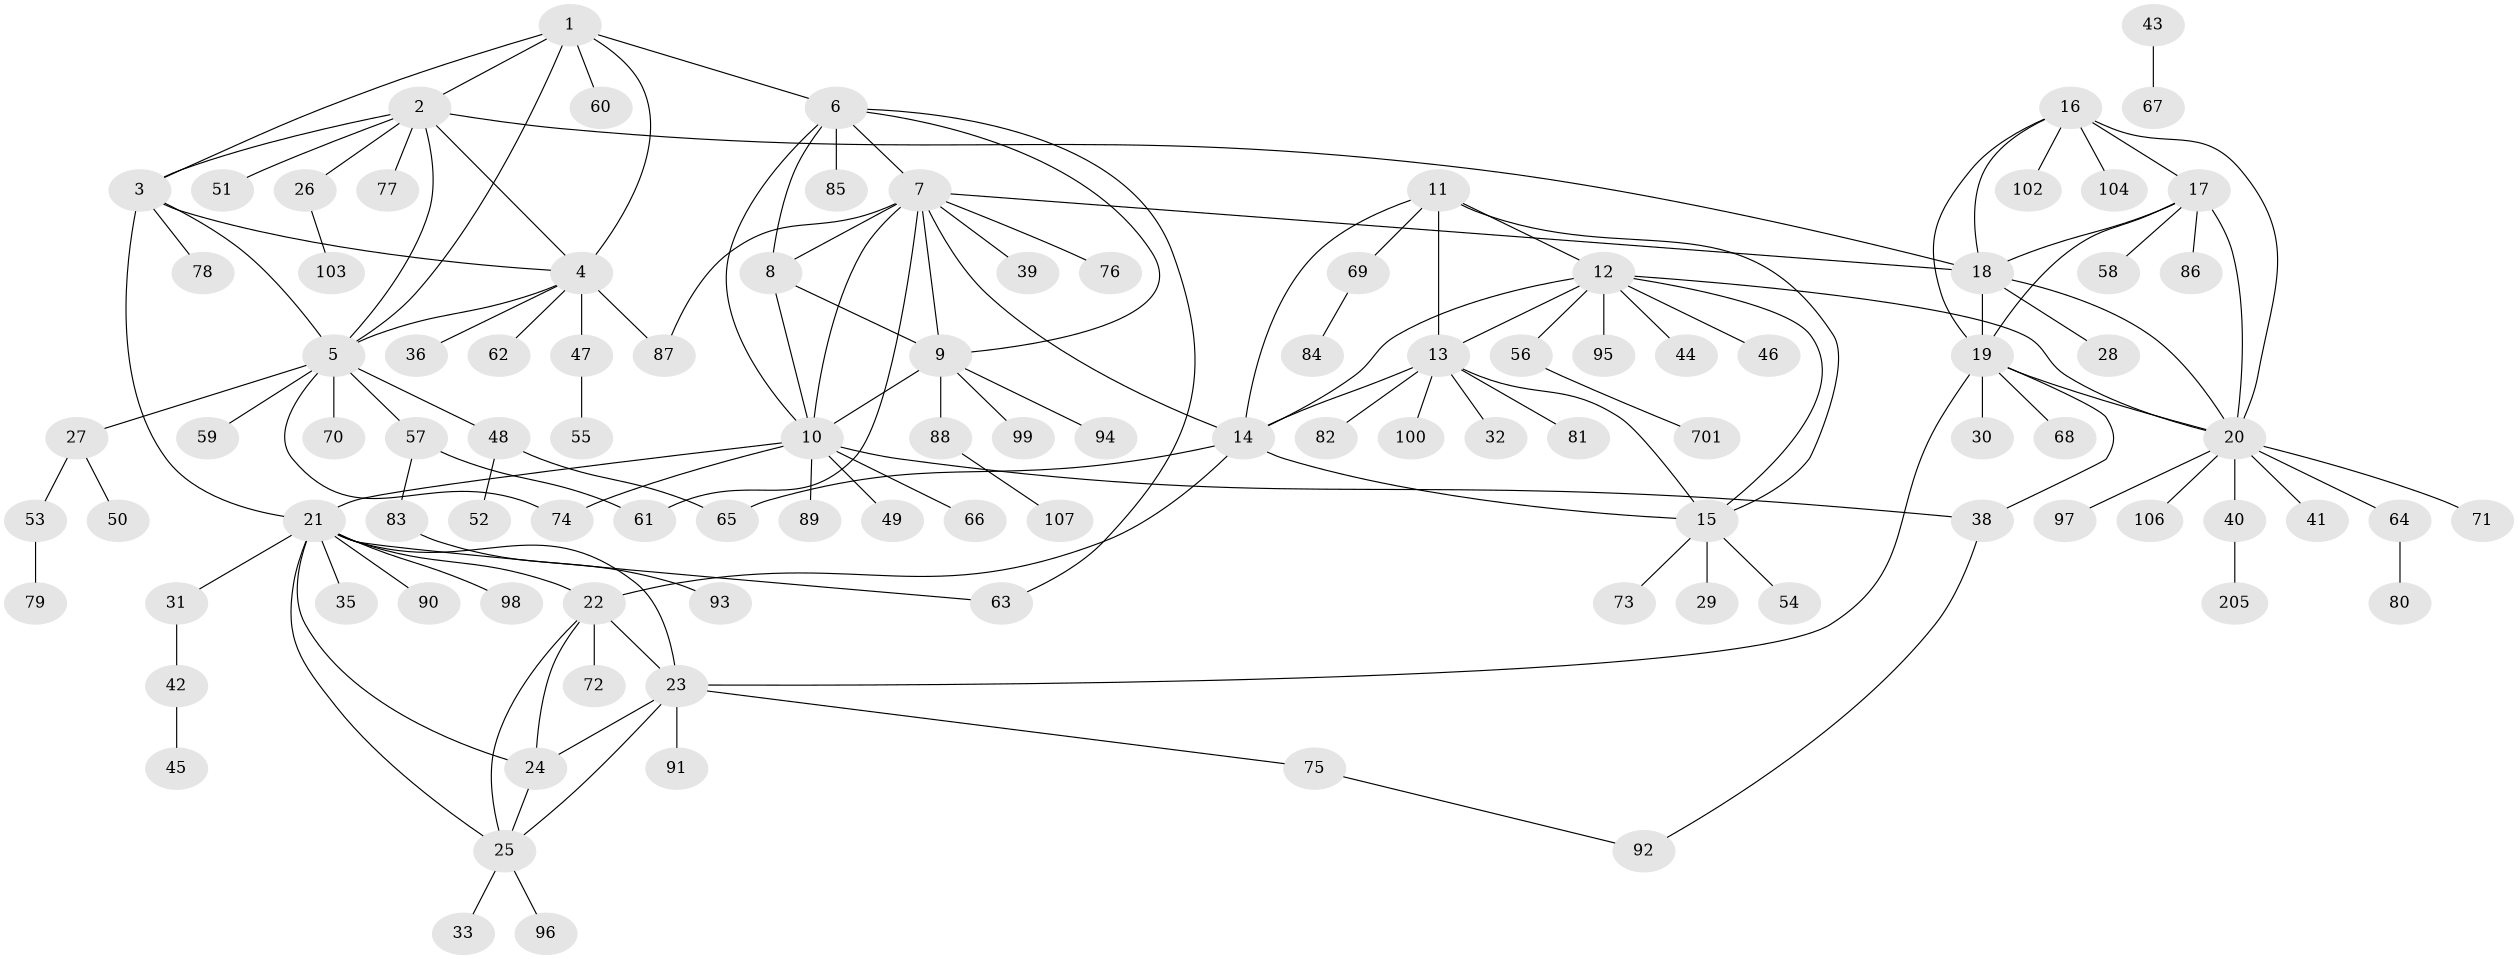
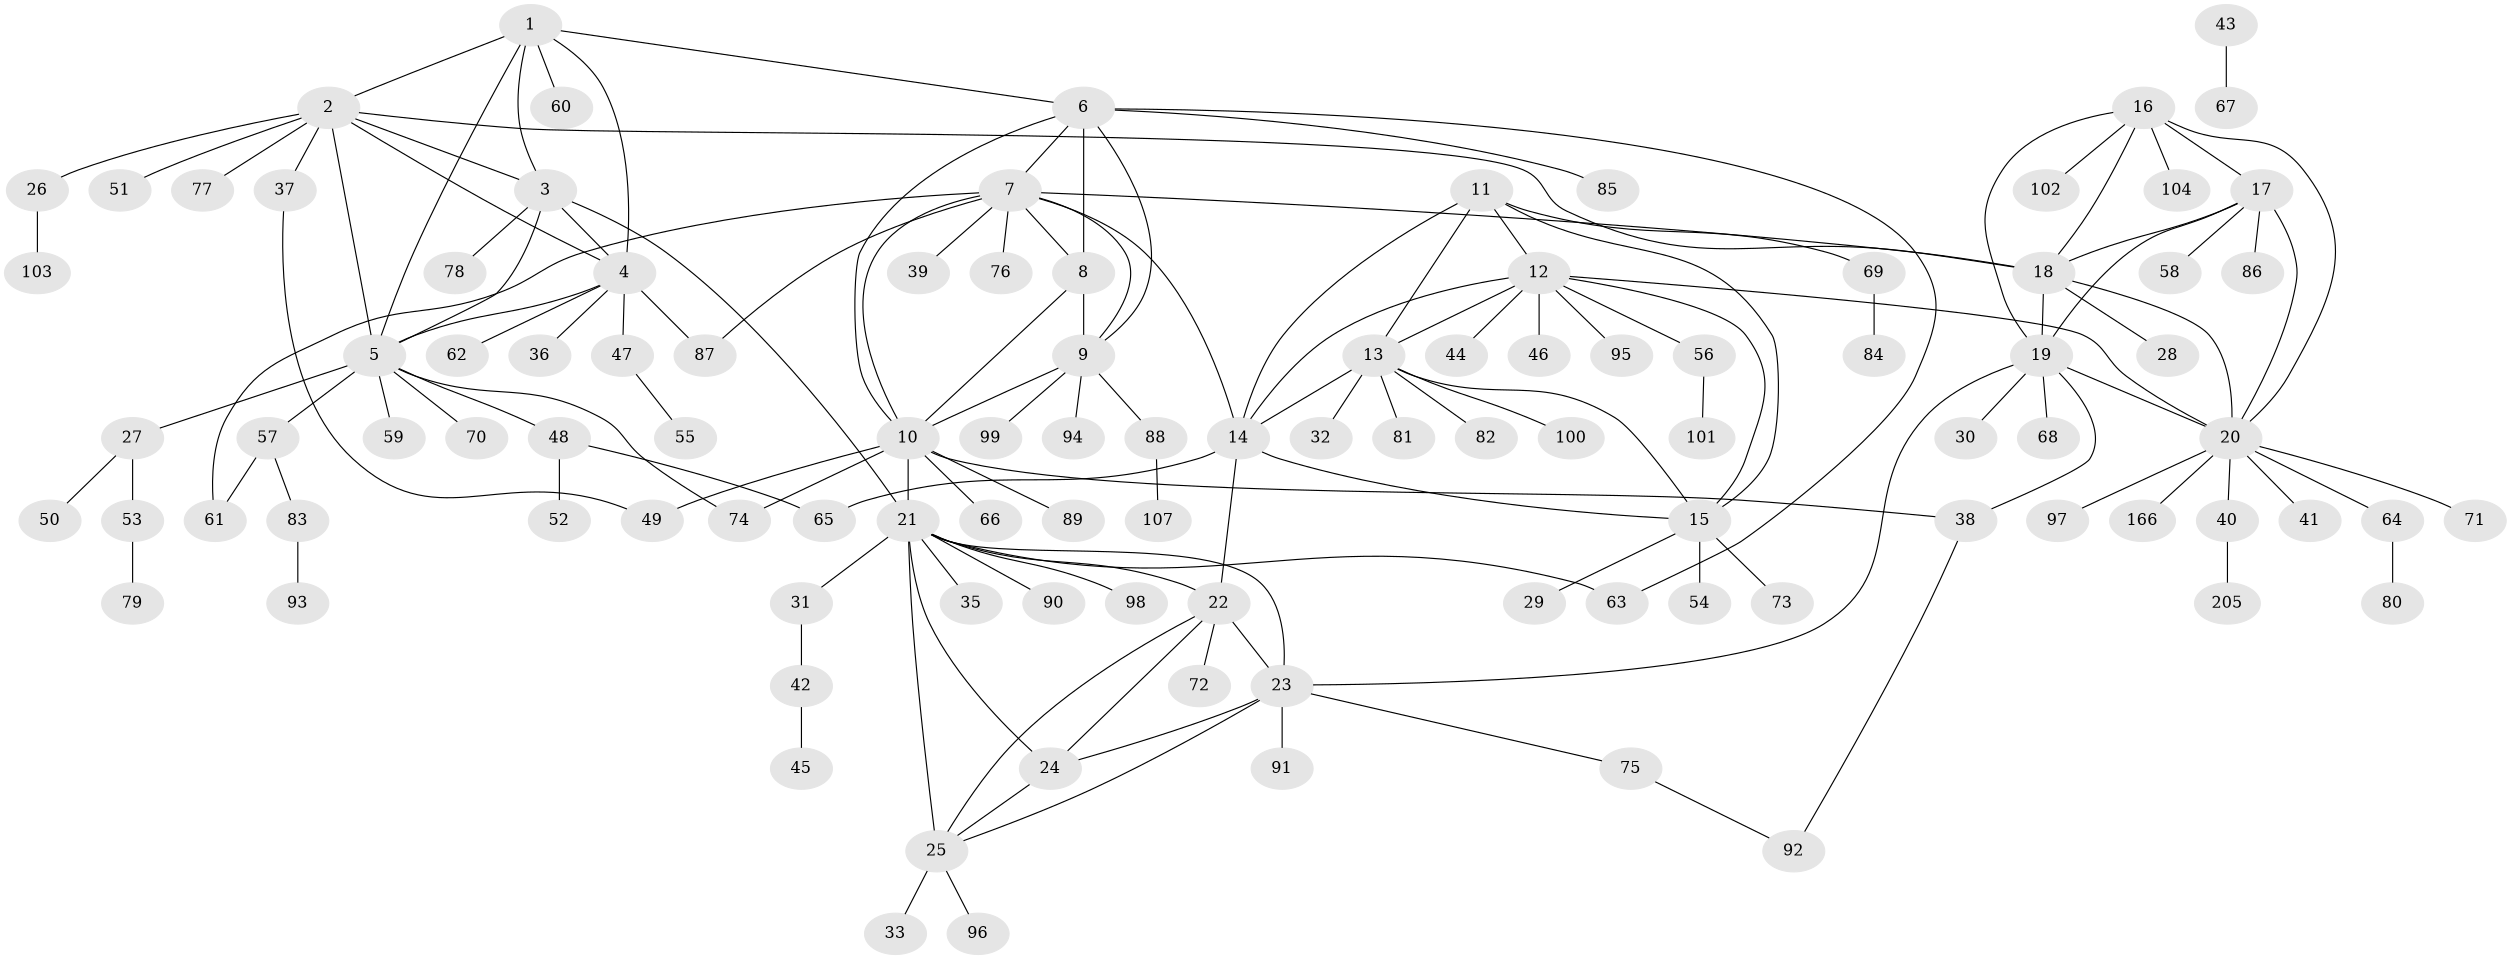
node "37": added
node "701": label "701" -> "101"
node "106": label "106" -> "166"
